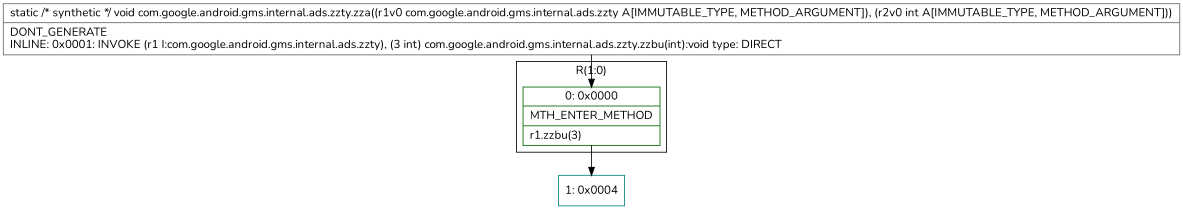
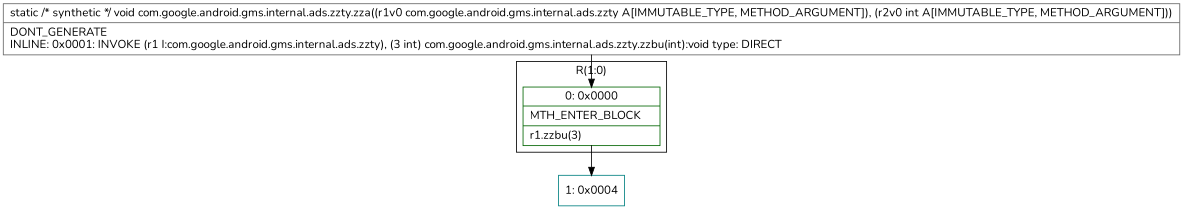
node "0: 0x0000": text "MTH_ENTER_METHOD" -> "MTH_ENTER_BLOCK"
